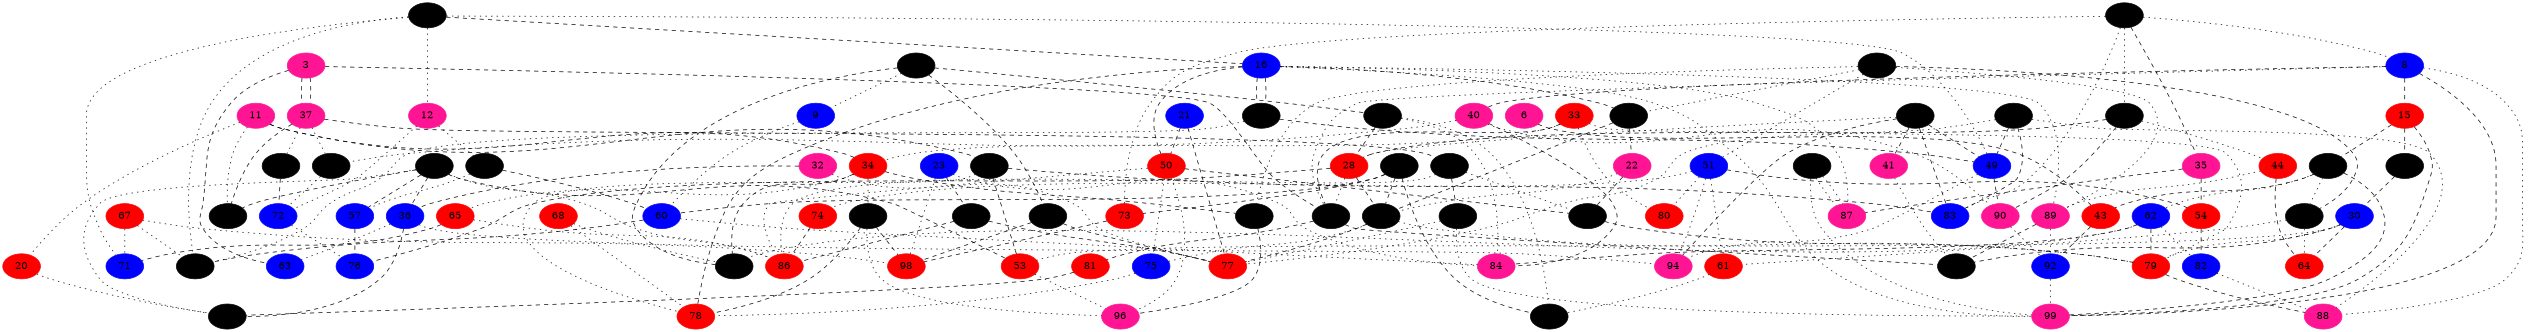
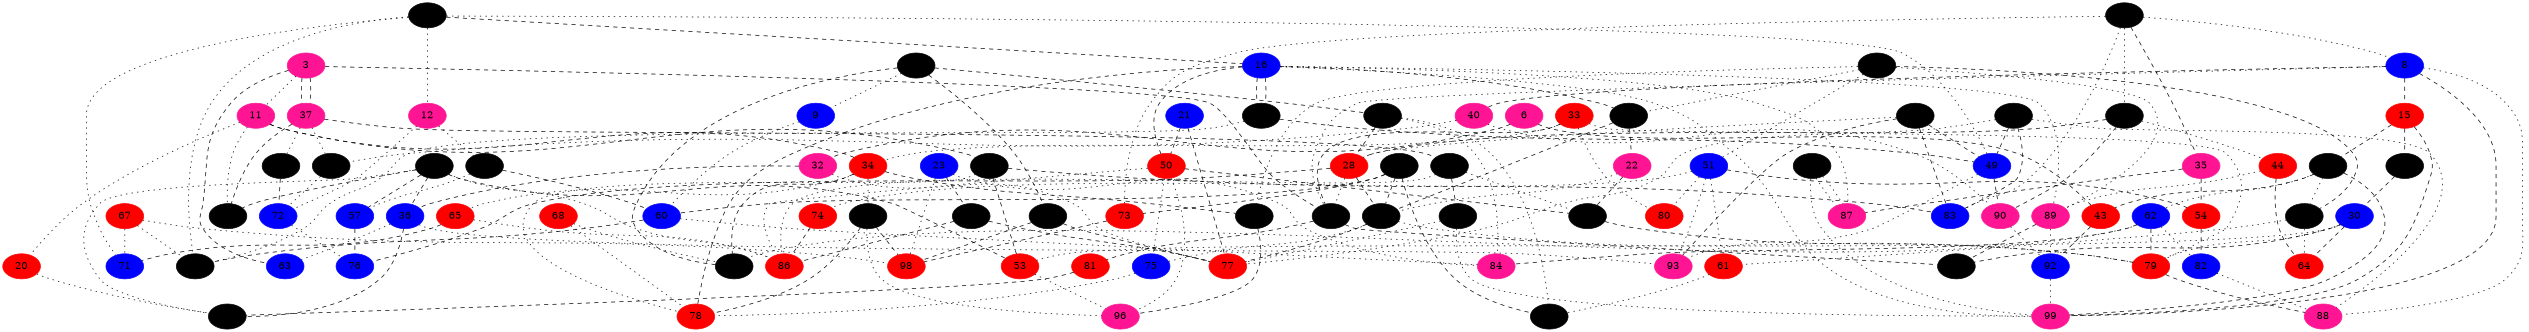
edge "3" -- "11": added
edge "6" -- "32": added
node "41": removed
edge "40" -- "84": removed
node "94": label "94" -> "93"
